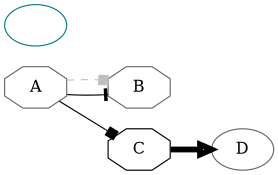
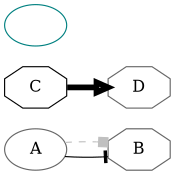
node "A": shape octagon -> ellipse
edge "A" -> "C": removed
node "D": shape ellipse -> octagon
